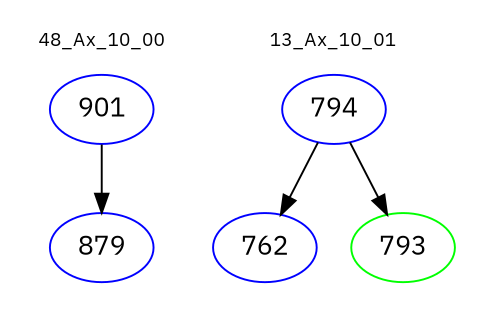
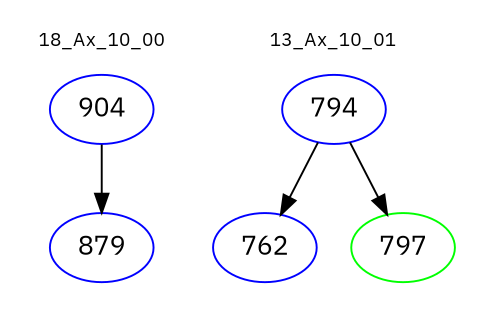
cluster "48_Ax_10_00": label "48_Ax_10_00" -> "18_Ax_10_00"
node "901": label "901" -> "904"
node "793": label "793" -> "797"
